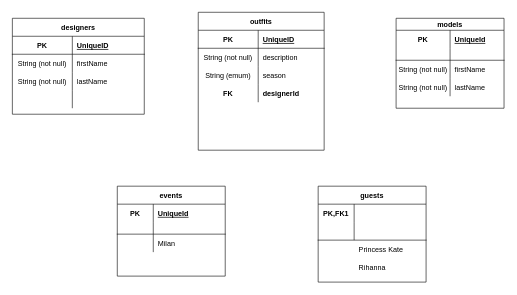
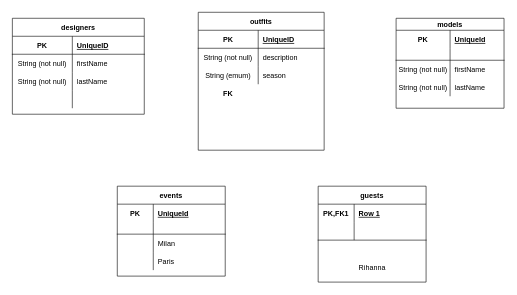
node "designerId": removed
node "Row 1": added
node "Princess Kate": removed
node "Paris": added
